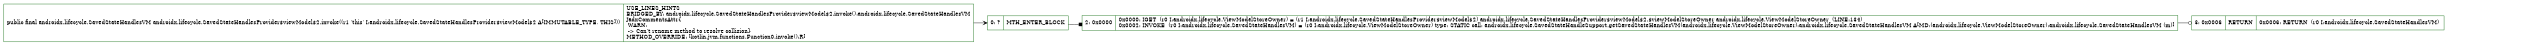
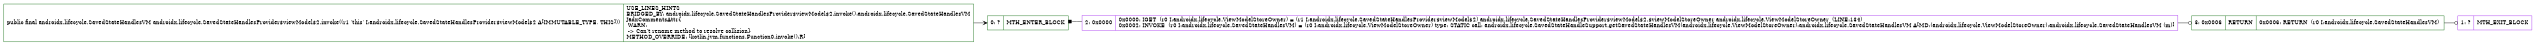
node "2: 0x0000": color darkgreen -> purple
node "1: ?": added
edge "0: ?" -> "2: 0x0000": reversed
